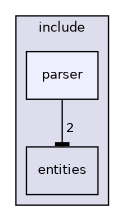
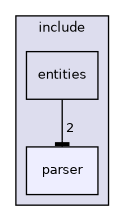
edge "parser" -> "entities": reversed
